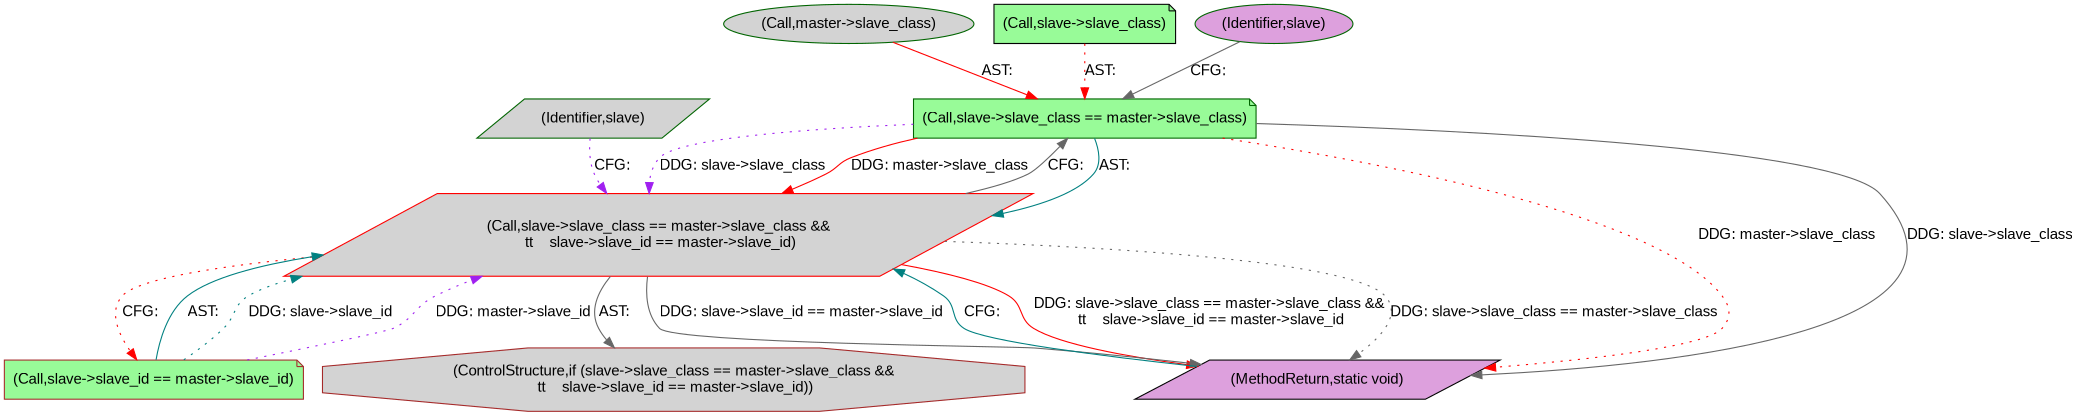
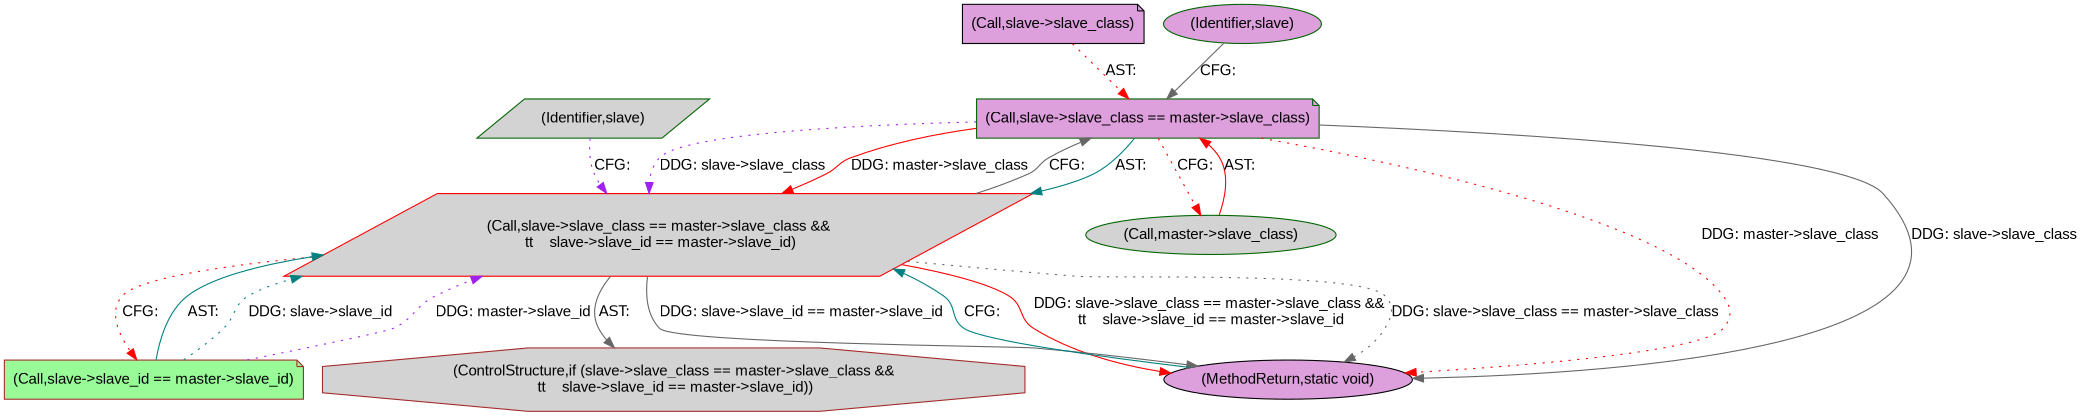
node "(Call,slave->slave_class)": fillcolor palegreen -> plum
node "(Call,slave->slave_class == master->slave_class)": fillcolor palegreen -> plum
edge "(Call,slave->slave_class == master->slave_class)" -> "(Call,master->slave_class)": added, label "CFG:"
node "(MethodReturn,static void)": shape parallelogram -> ellipse
